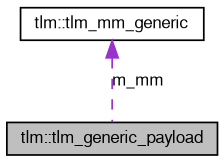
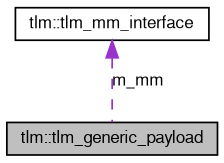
node "tlm::tlm_mm_generic": label "tlm::tlm_mm_generic" -> "tlm::tlm_mm_interface"
